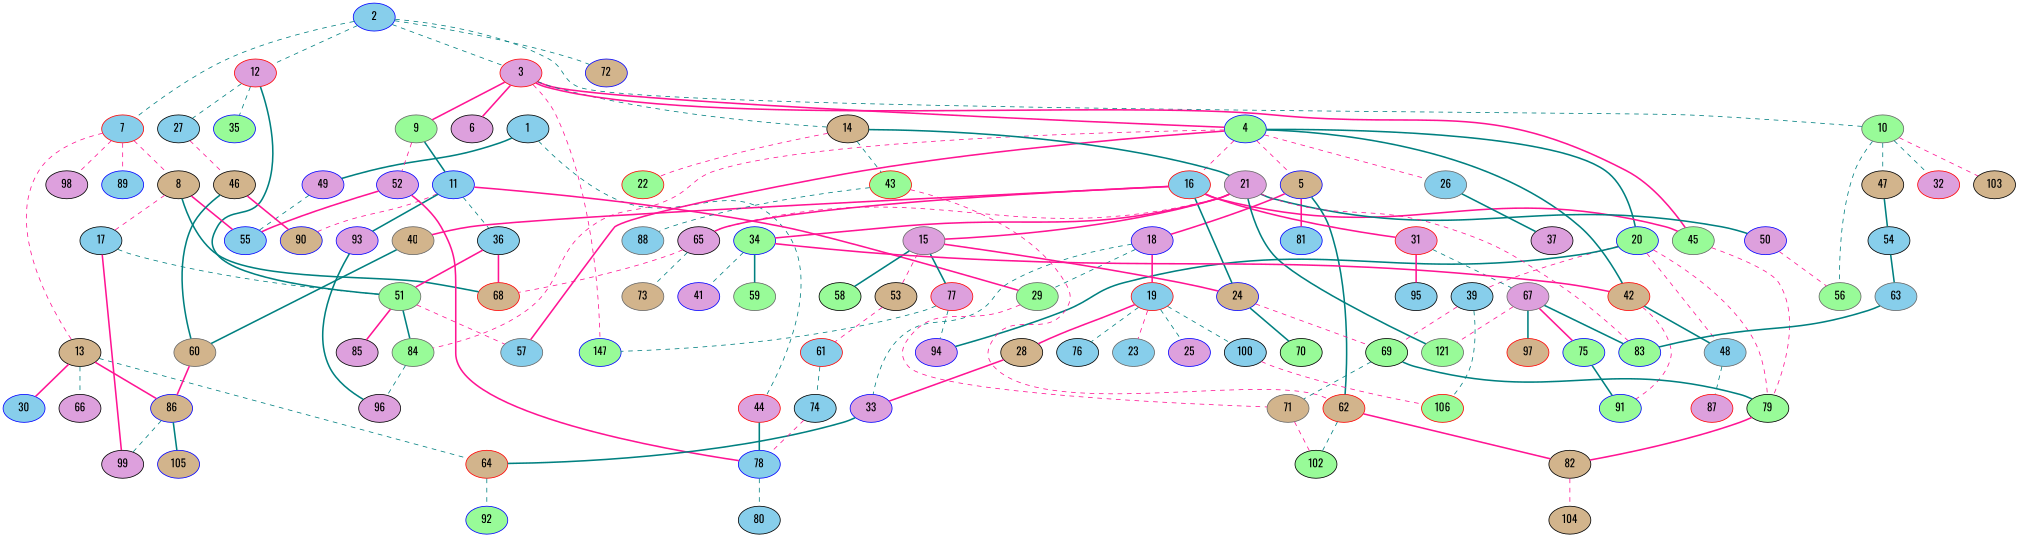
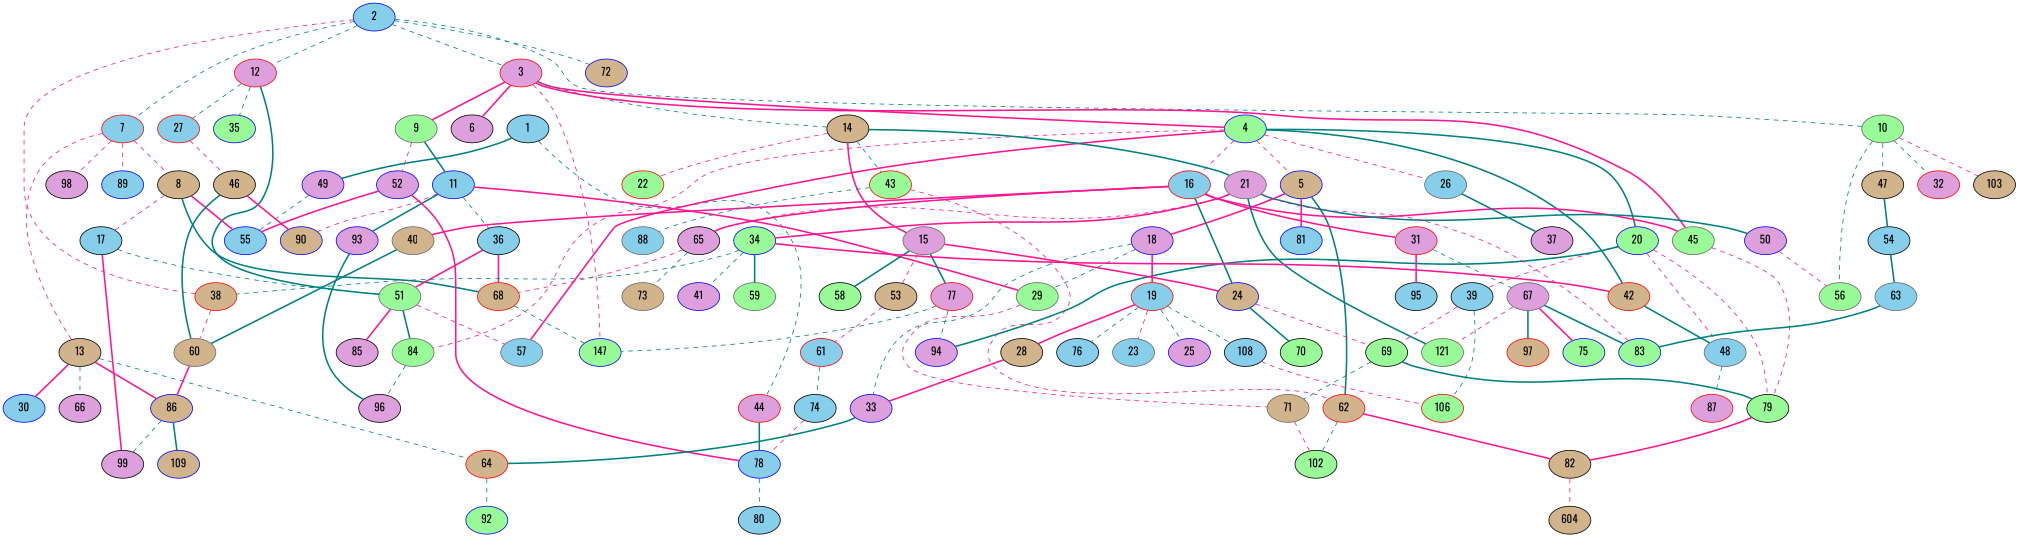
node "27": color black -> red
edge "21" -- "15": now "14" -- "15"
node "38": added
edge "68" -- "147": added
node "100": label "100" -> "108"
node "91": removed
node "105": label "105" -> "109"
node "104": label "104" -> "604"
